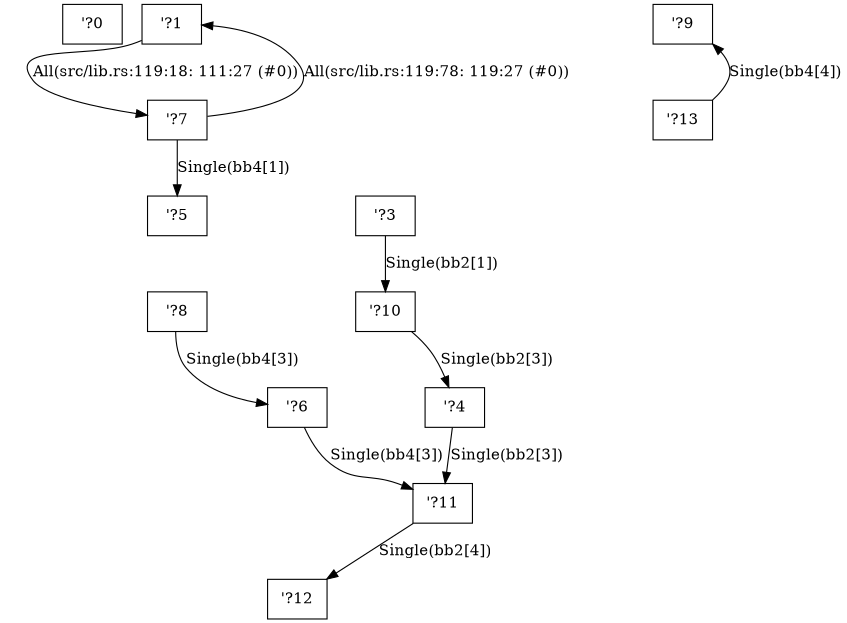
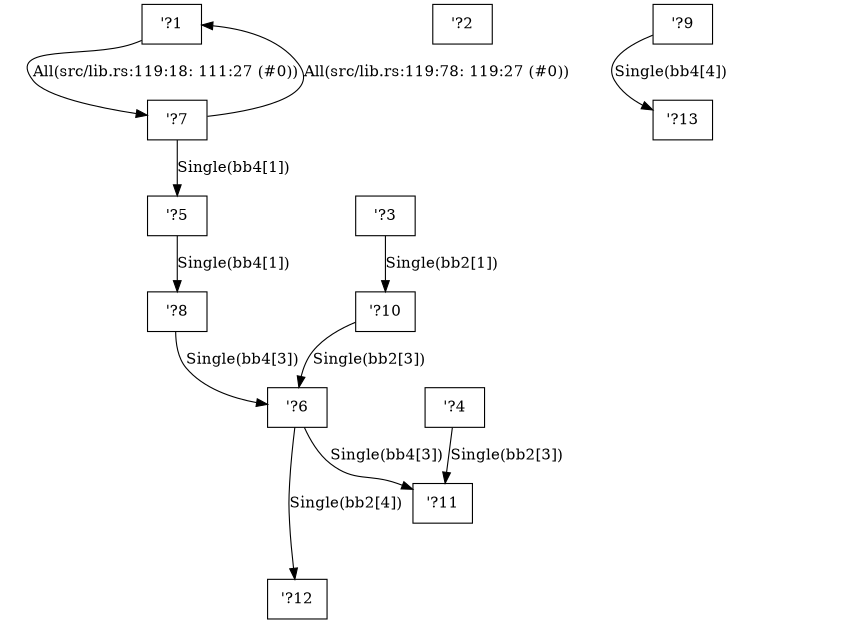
node "'?0": removed
node "'?2": added
edge "'?13" -> "'?9": reversed
edge "'?5" -> "'?8": added, label "Single(bb4[1])"
edge "'?10" -> "'?4": now "'?10" -> "'?6"
edge "'?11" -> "'?12": now "'?6" -> "'?12"
